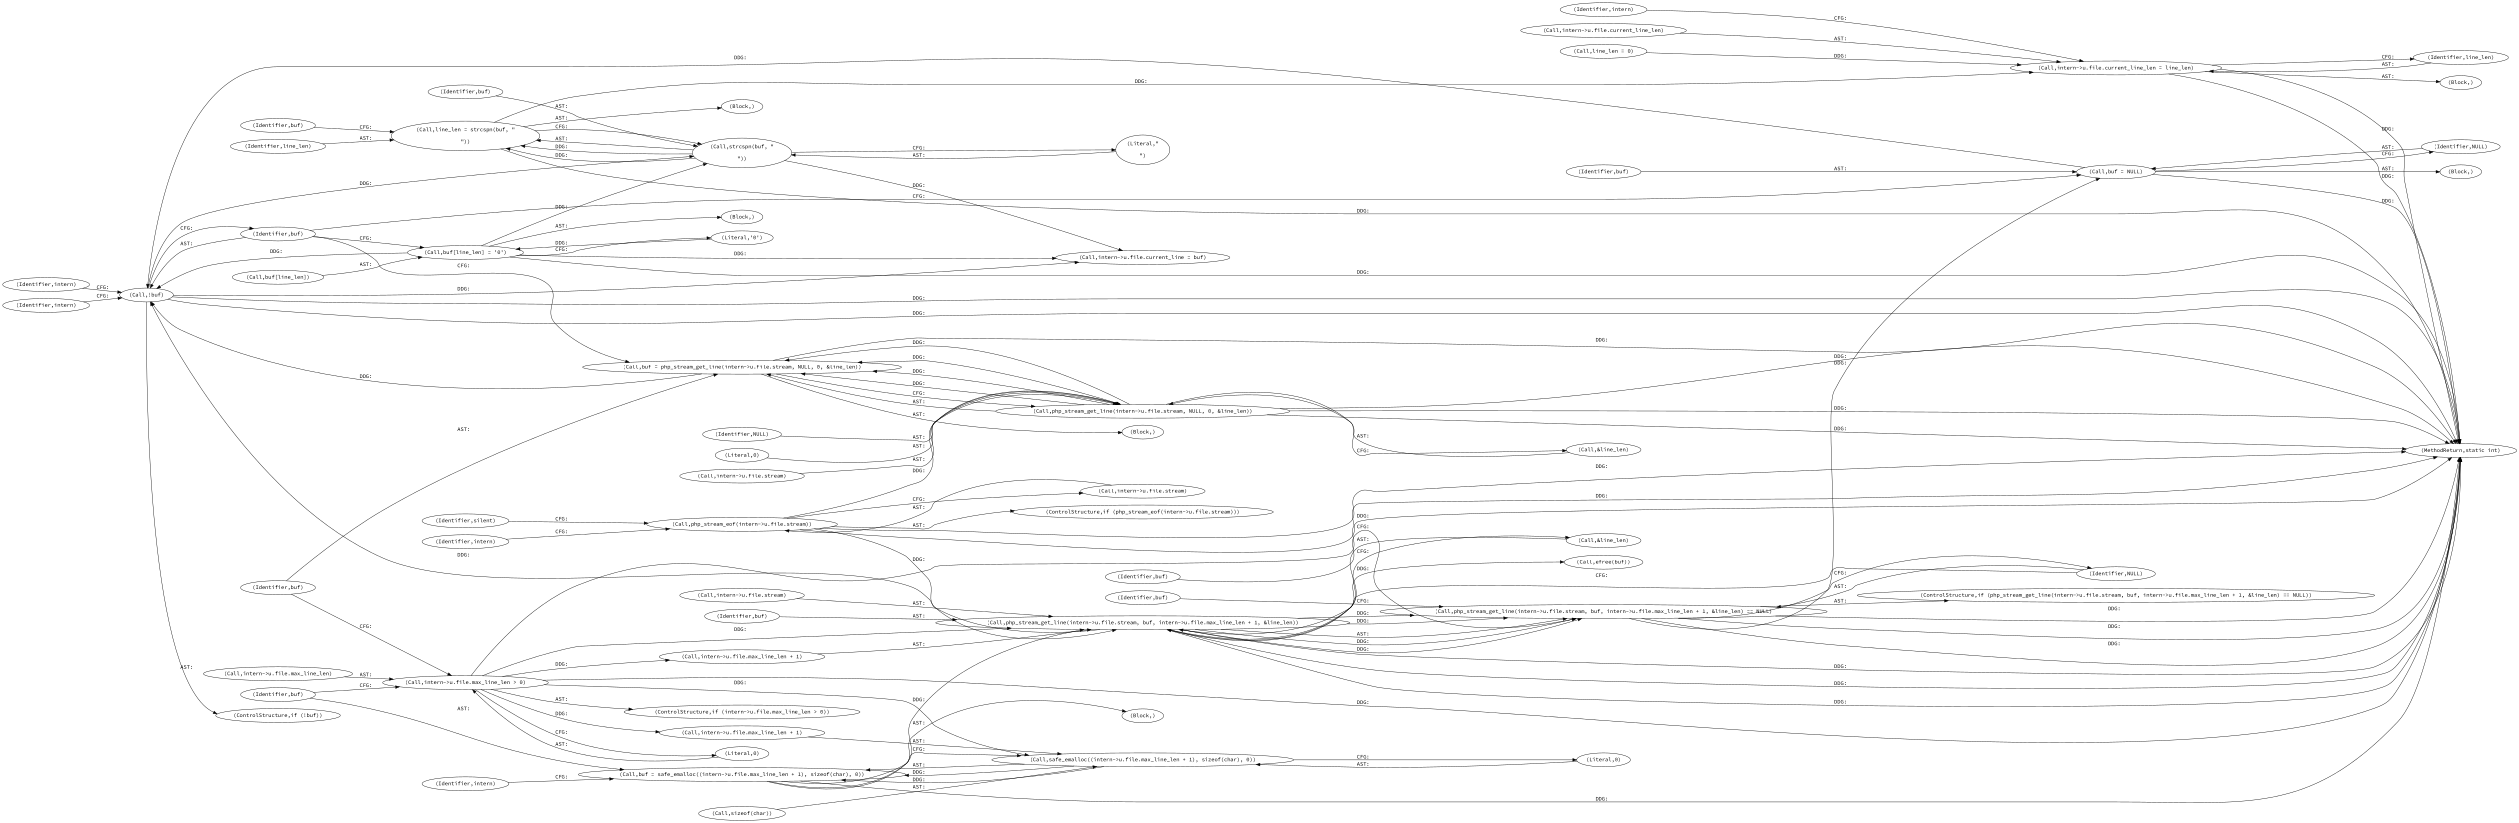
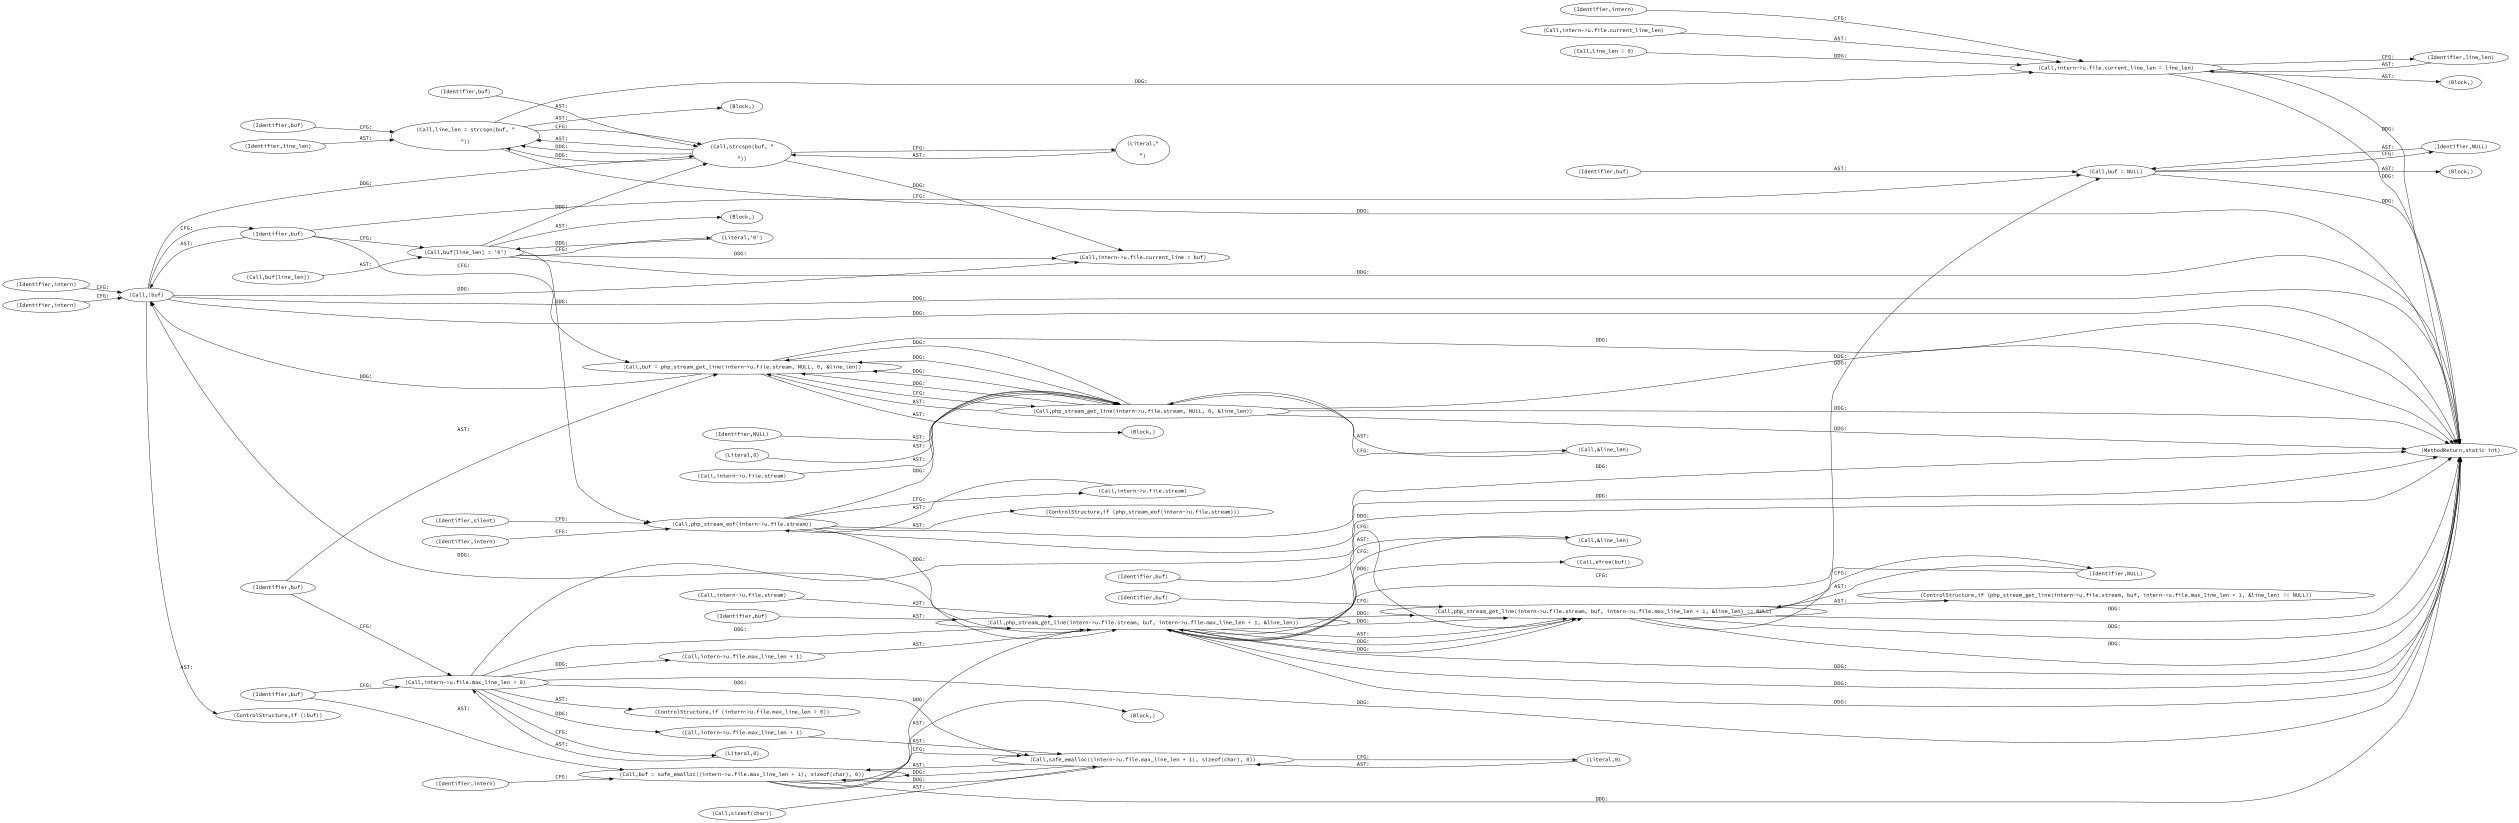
edge "(Call,buf = NULL)" -> "(Call,!buf)": removed, label "DDG:"
edge "(Call,buf[line_len] = '0')" -> "(Call,!buf)": now "(Call,buf[line_len] = '0')" -> "(Call,php_stream_eof(intern->u.file.stream))"
node "(Call,intern->u.file.max_line_len)": removed
